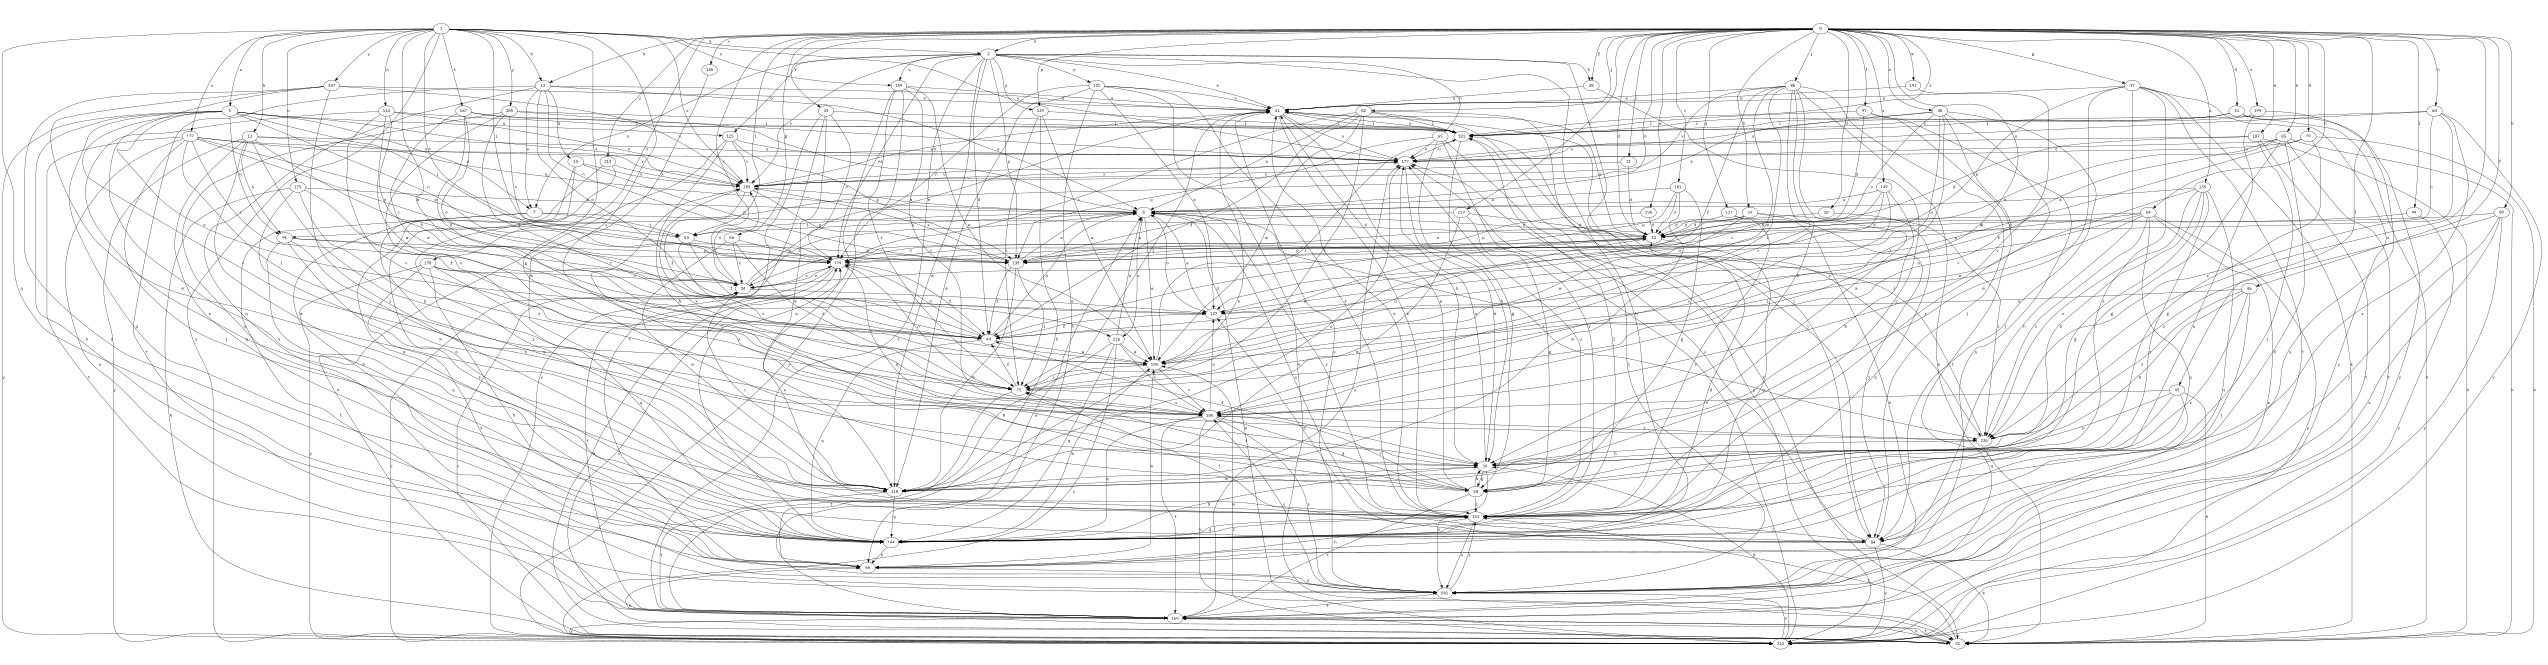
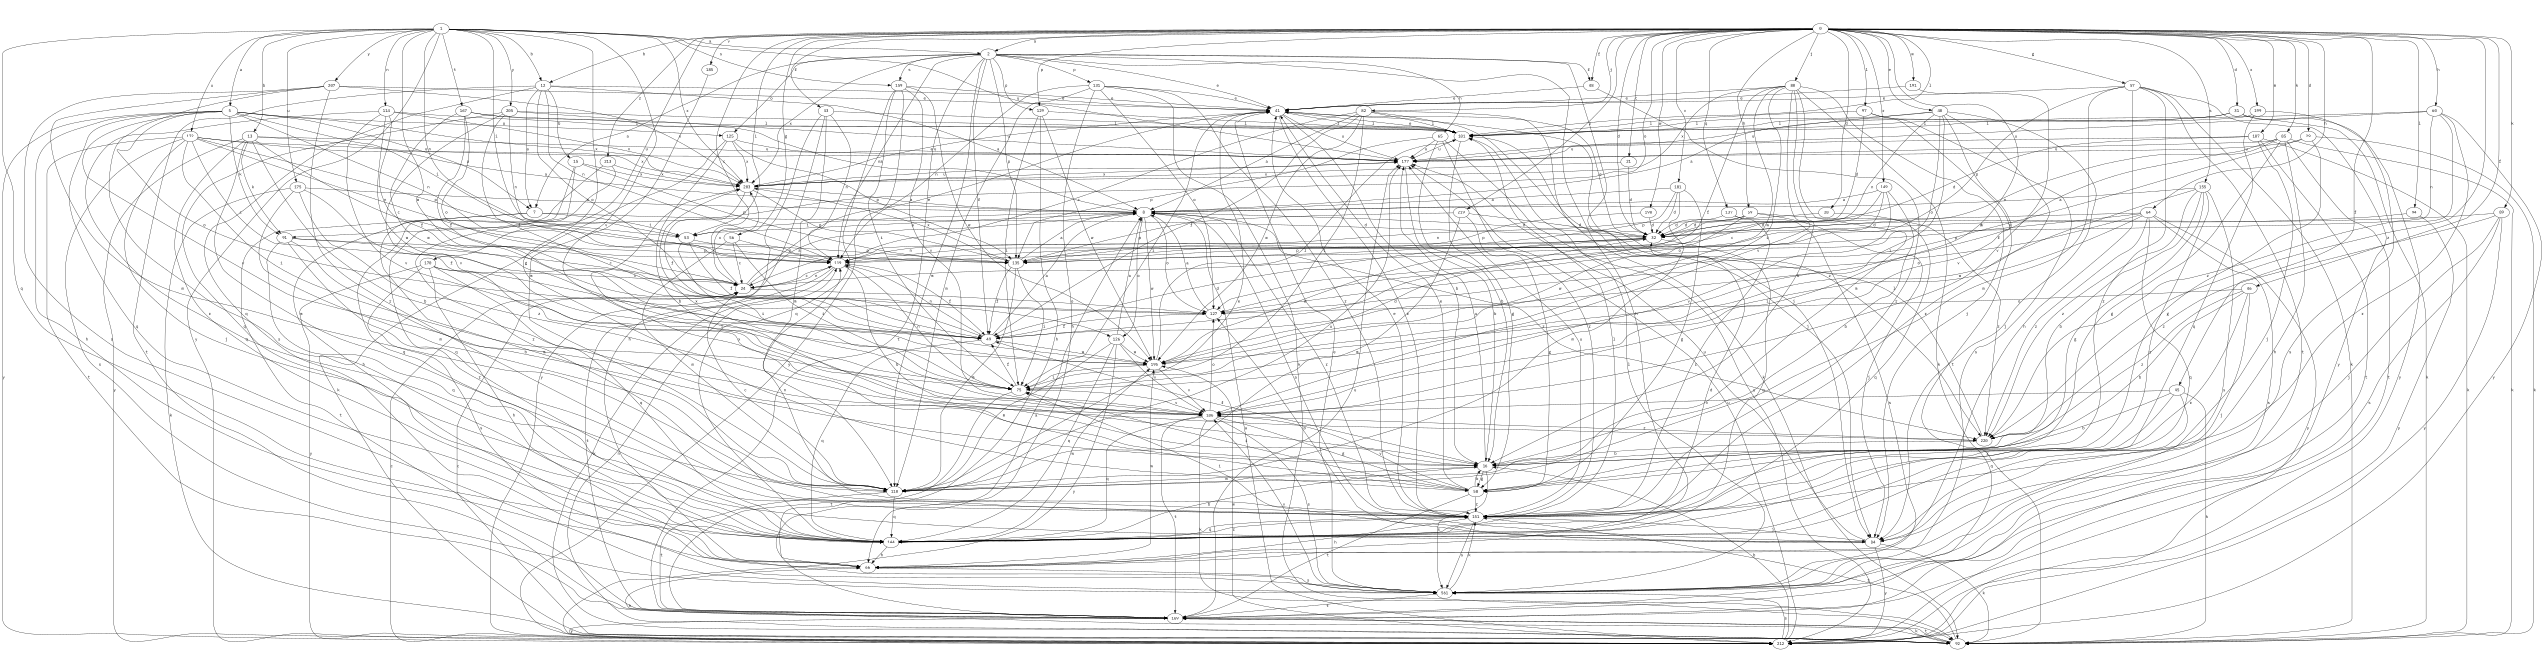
edge "561" -> "151": label "r" -> "k"
